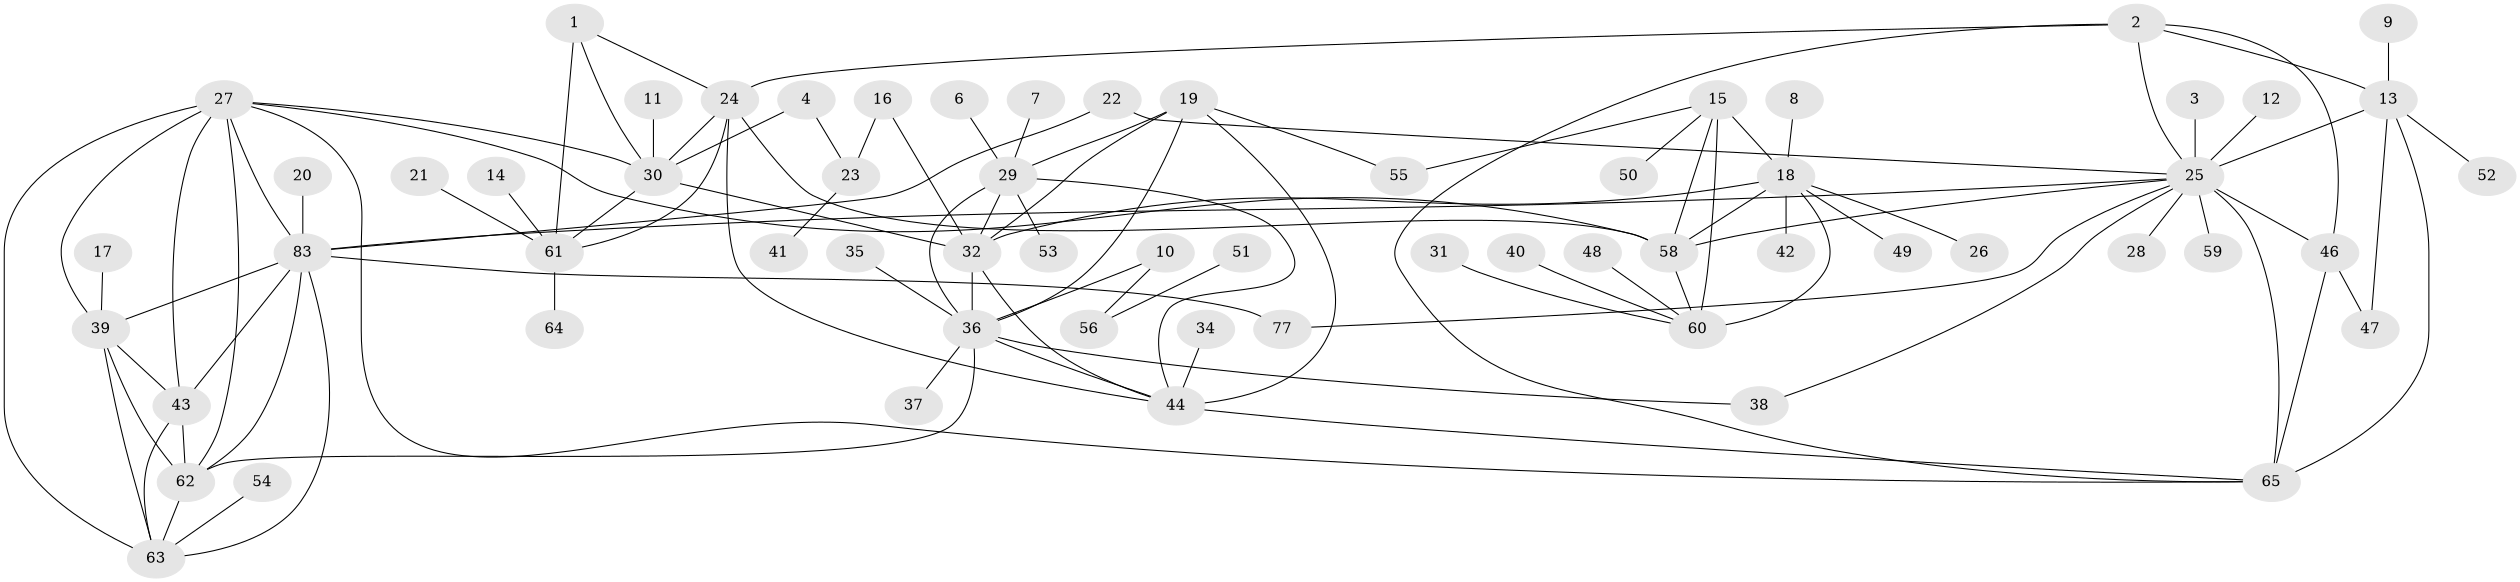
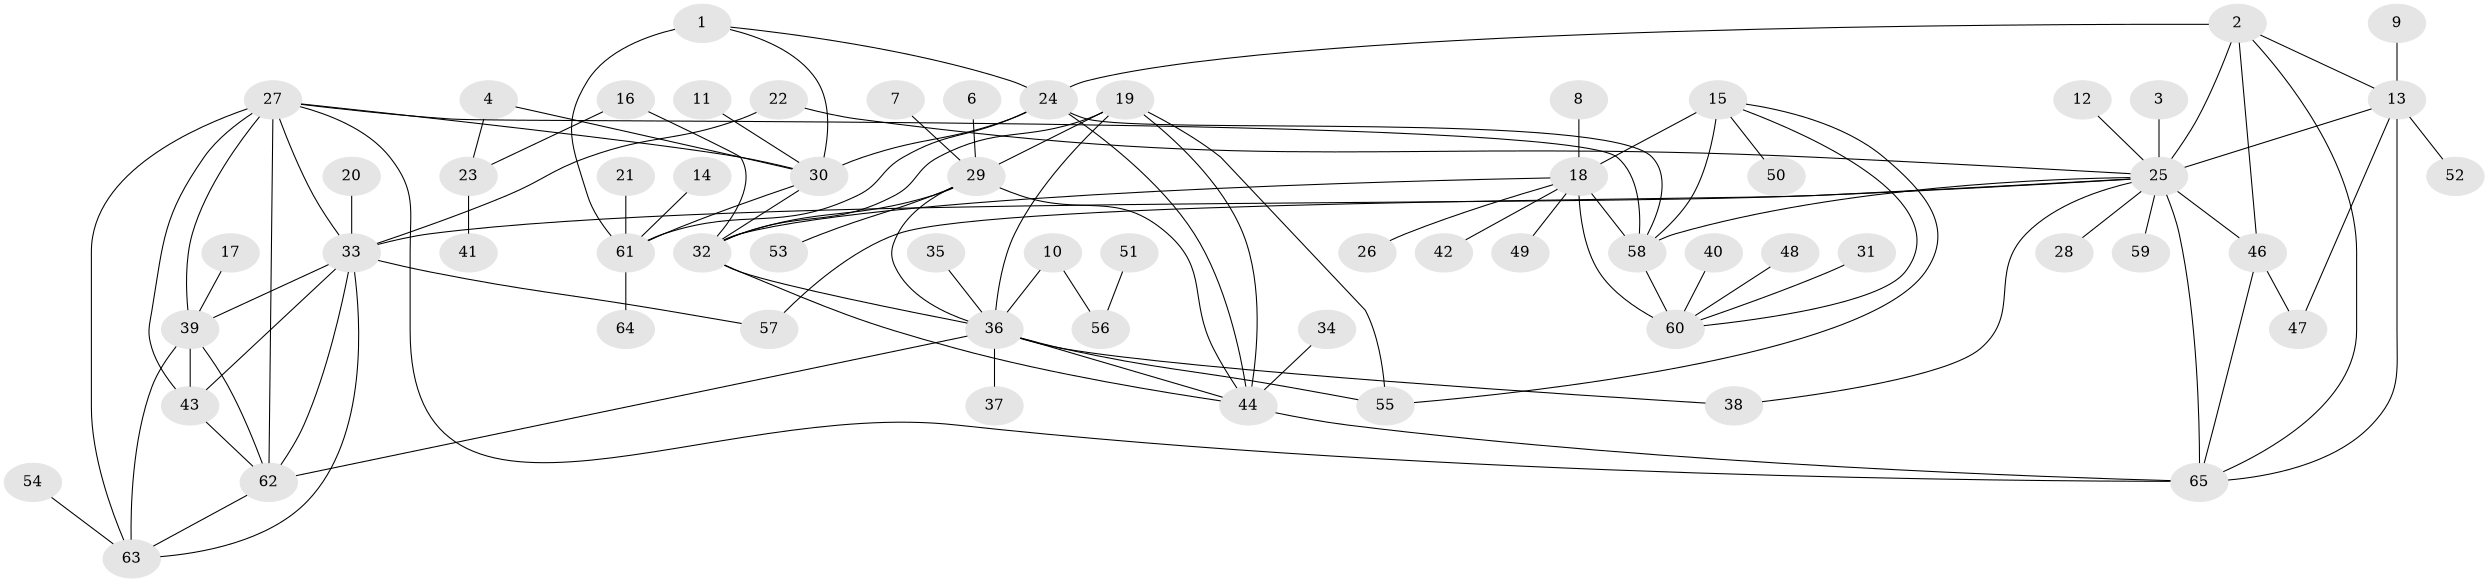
node "83": label "83" -> "33"
node "77": label "77" -> "57"
edge "36" -- "55": added
edge "43" -- "63": removed
